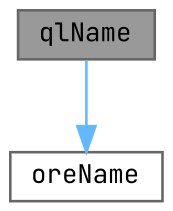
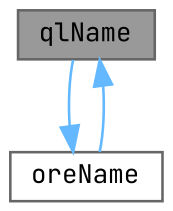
edge "oreName" -> "qlName": added
